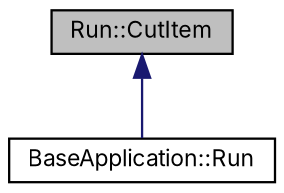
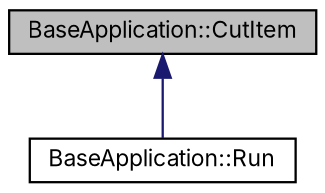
node "Run::CutItem": label "Run::CutItem" -> "BaseApplication::CutItem"
